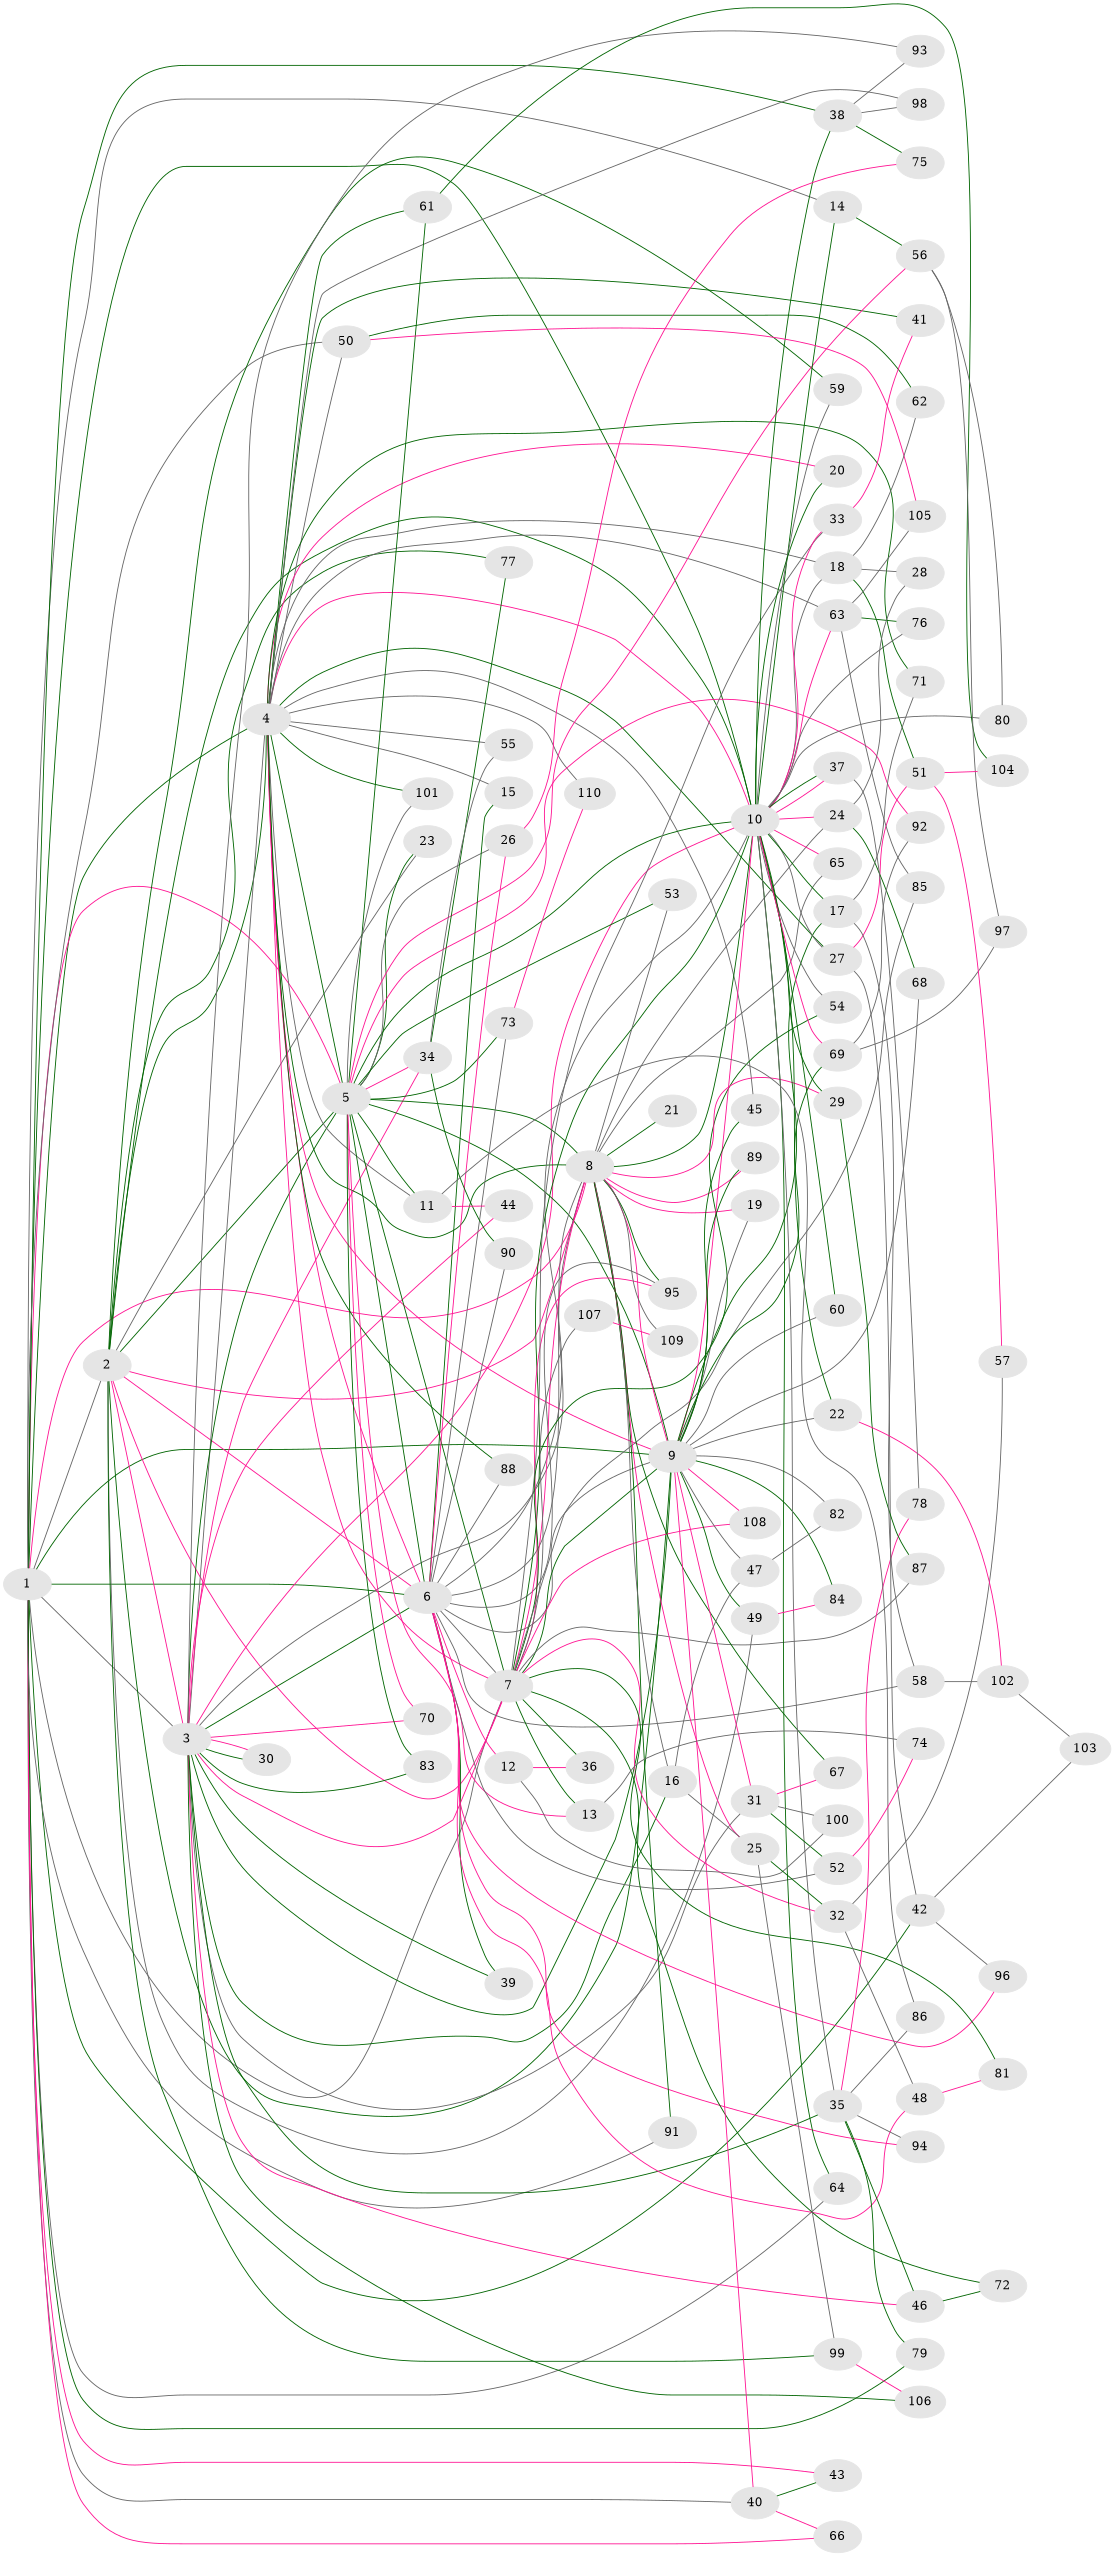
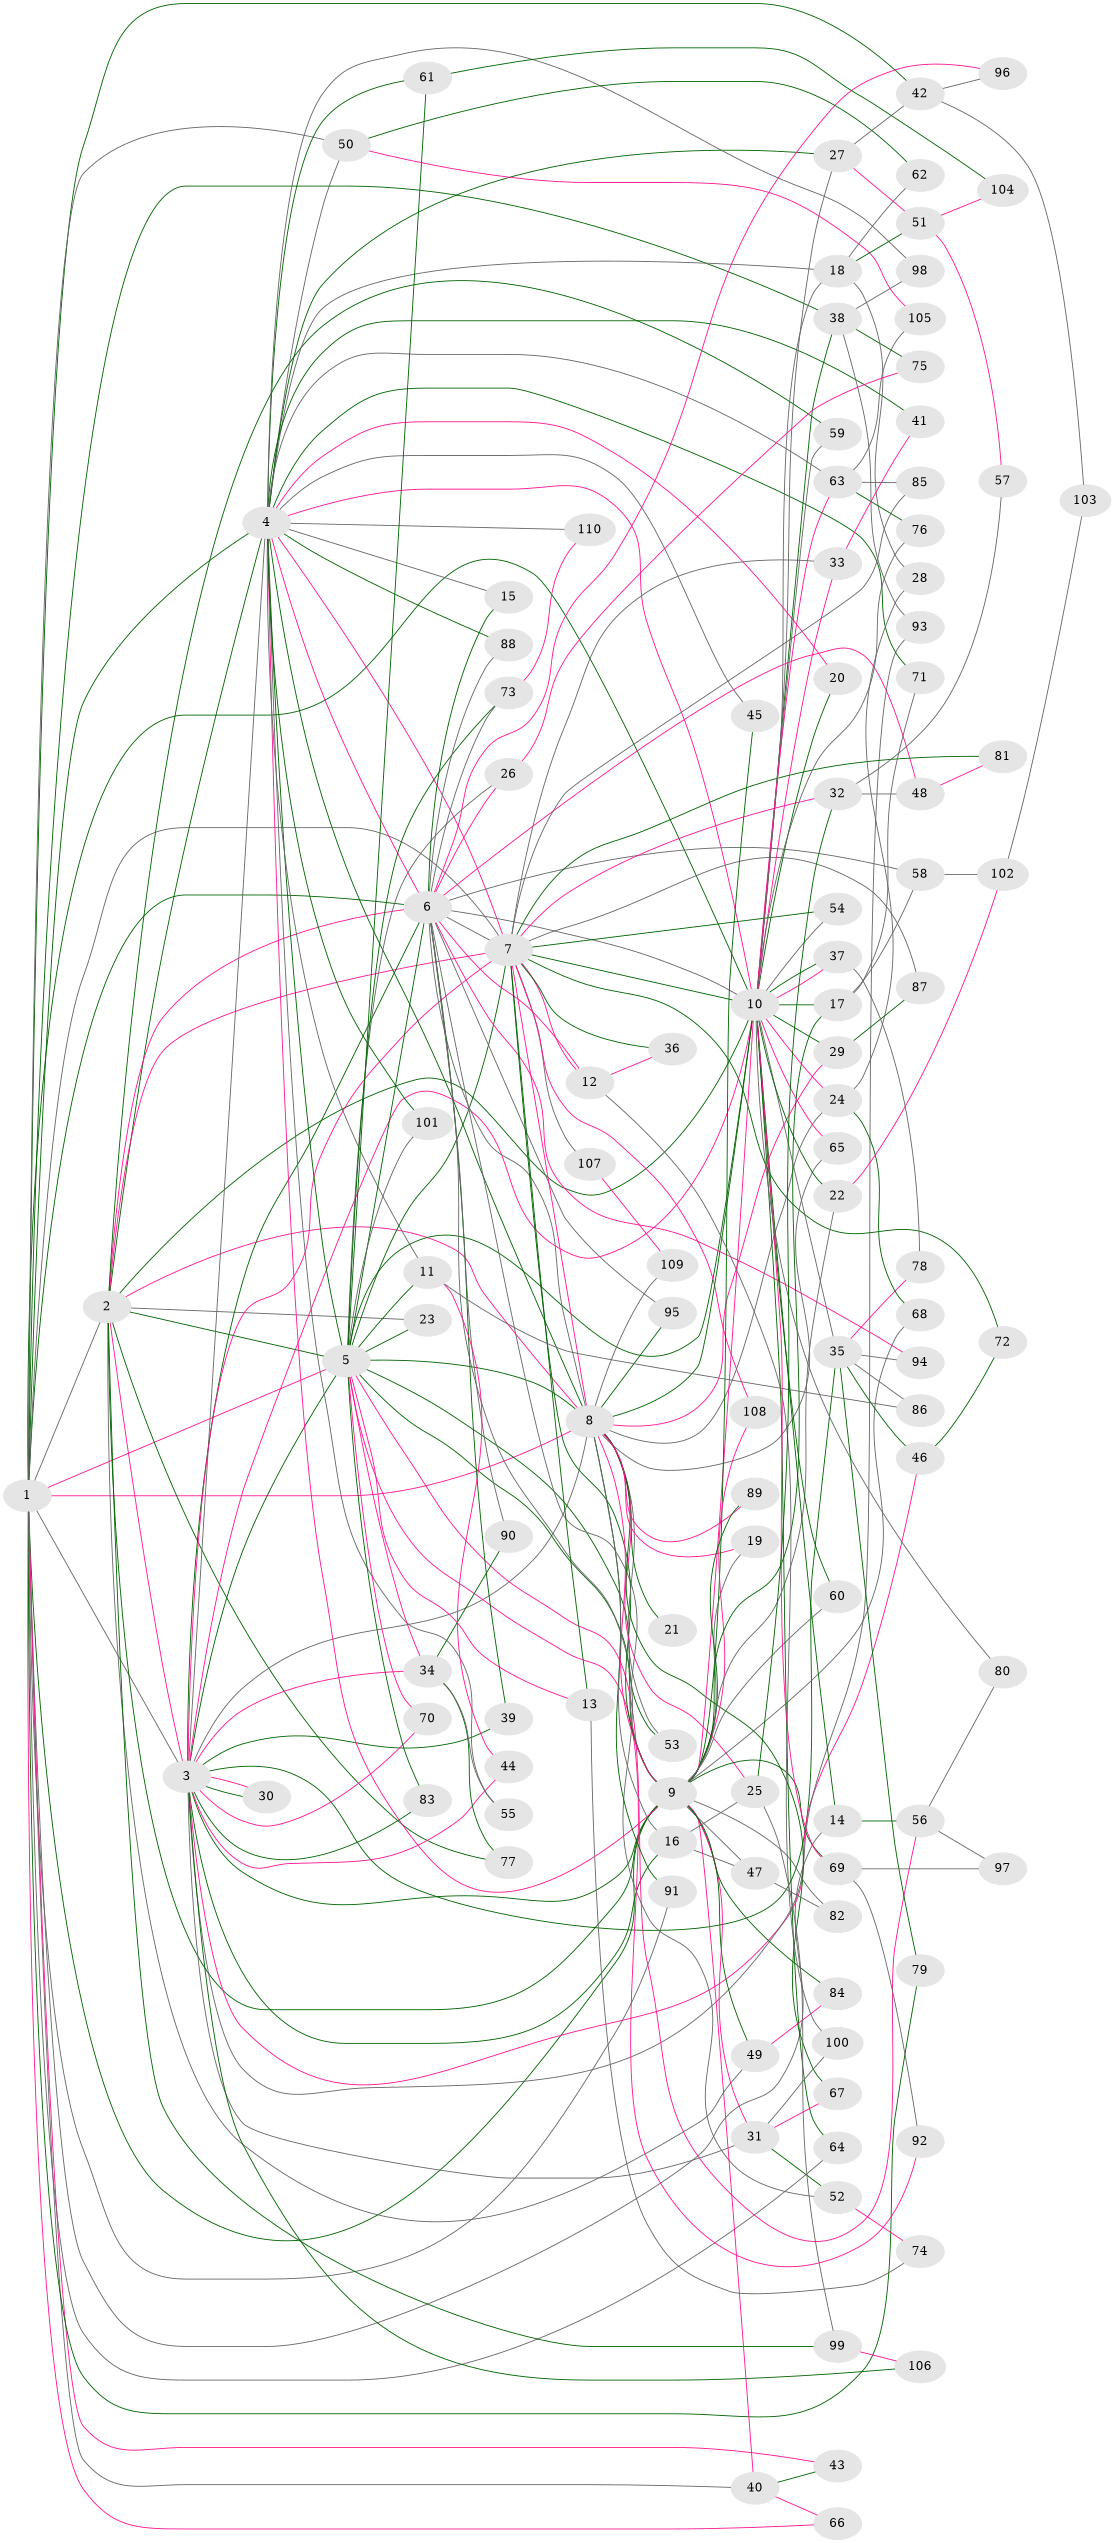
edge "95" -- "7": now "12" -- "7"
